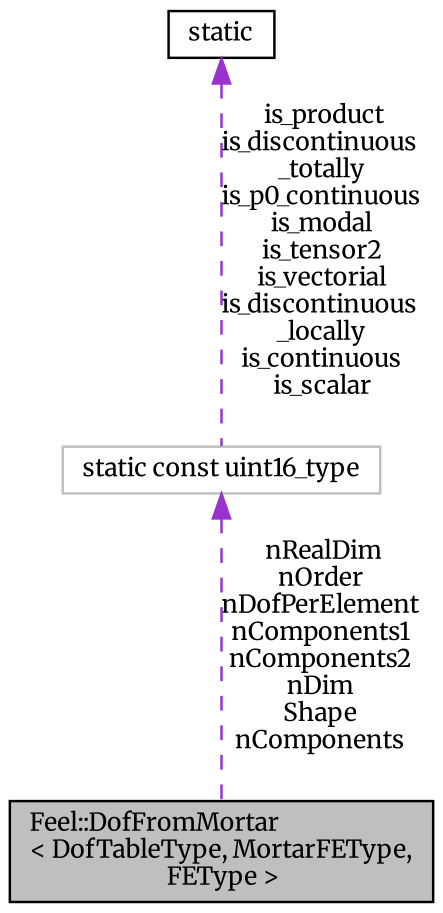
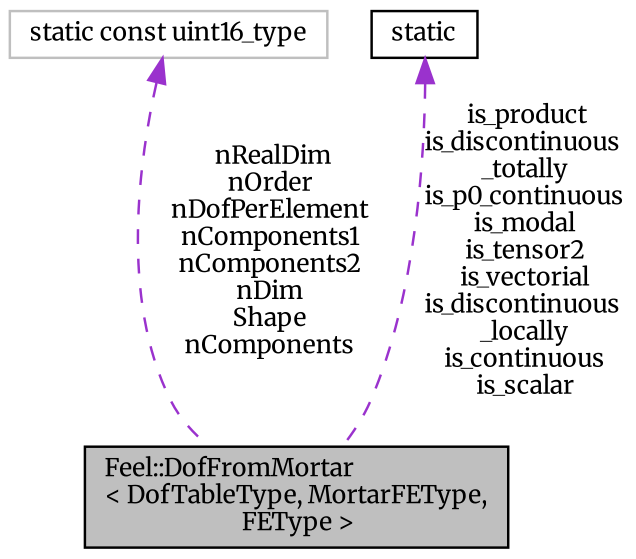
edge "static const uint16_type" -> "static": now "Feel::DofFromMortar < DofTableType, MortarFEType, FEType >" -> "static"
